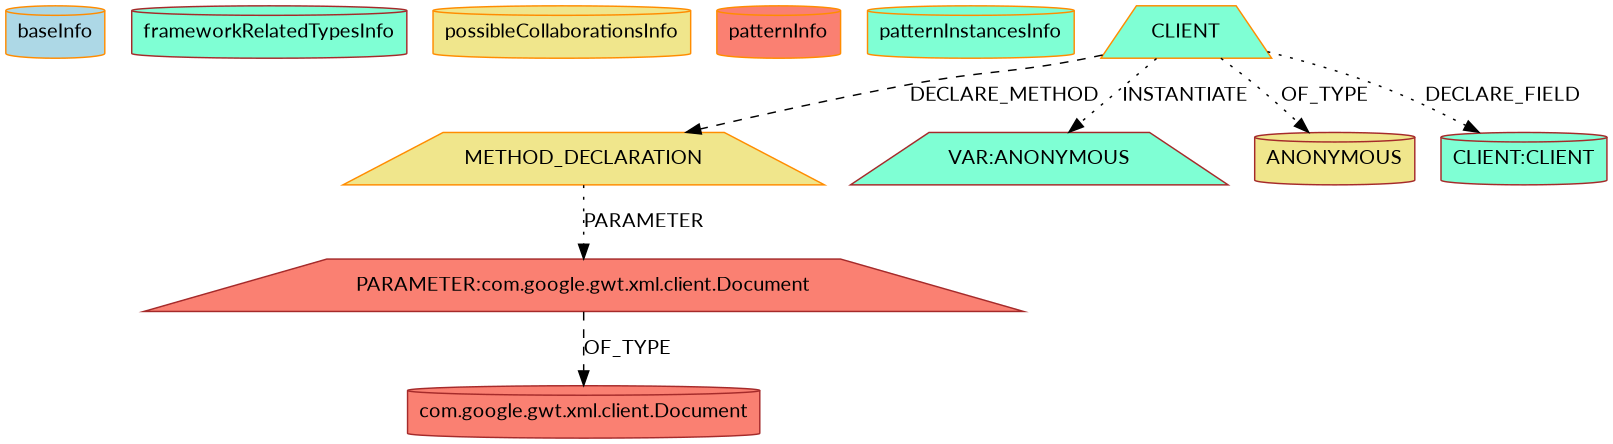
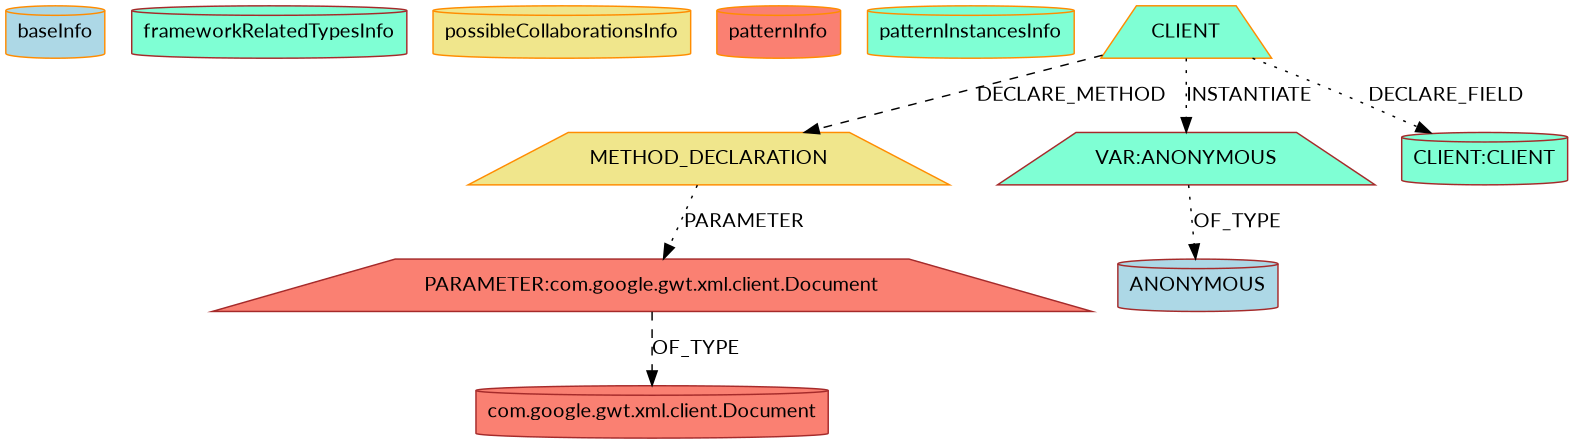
edge "CLIENT" -> "ANONYMOUS": now "VAR:ANONYMOUS" -> "ANONYMOUS"
node "ANONYMOUS": fillcolor khaki -> lightblue
